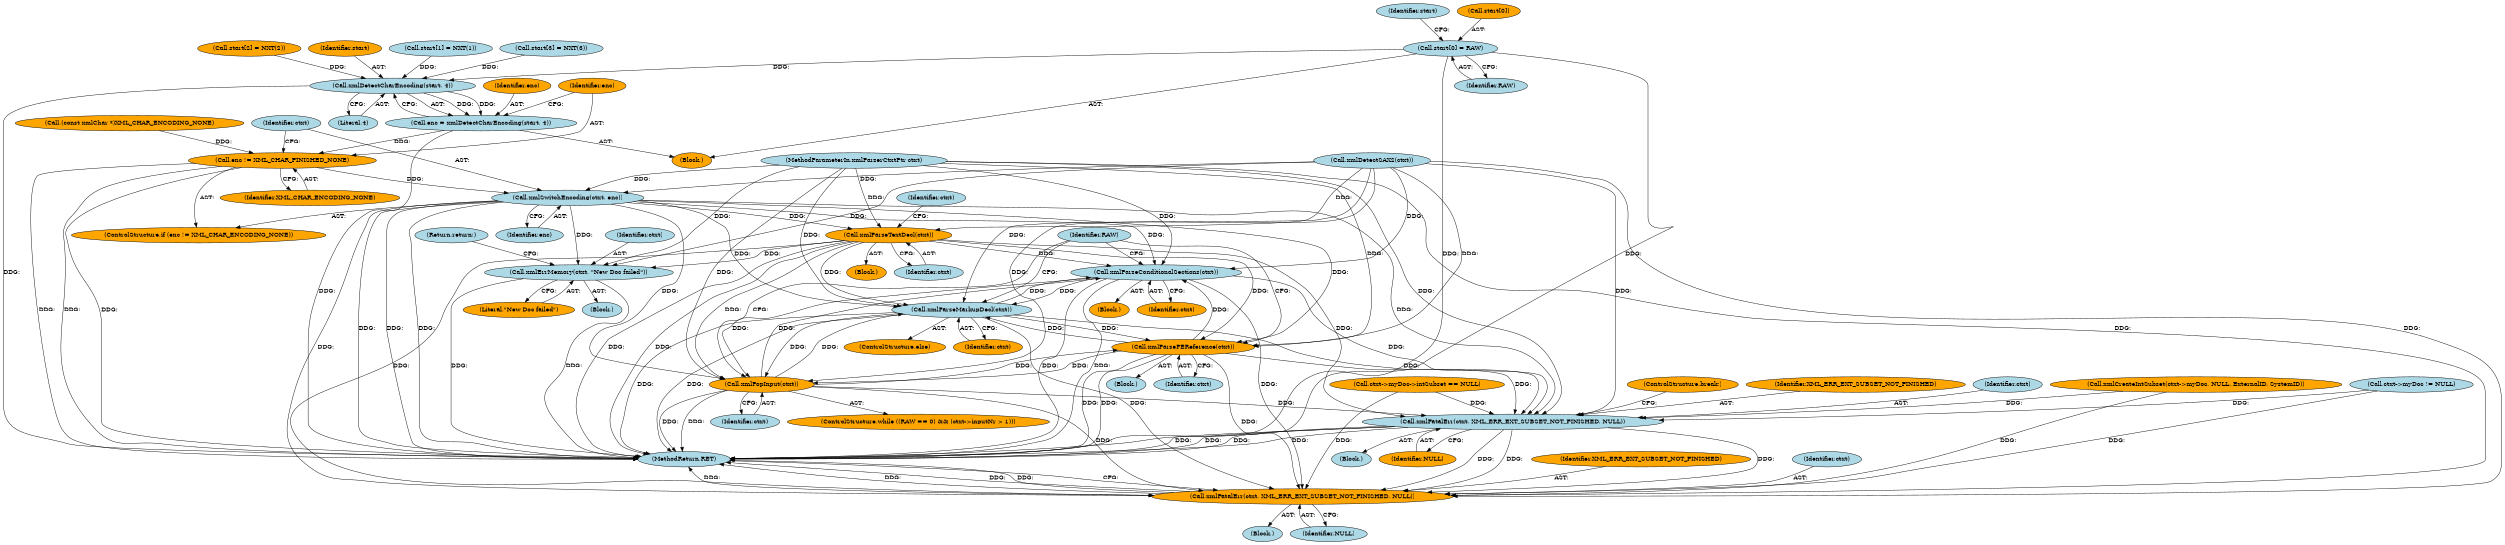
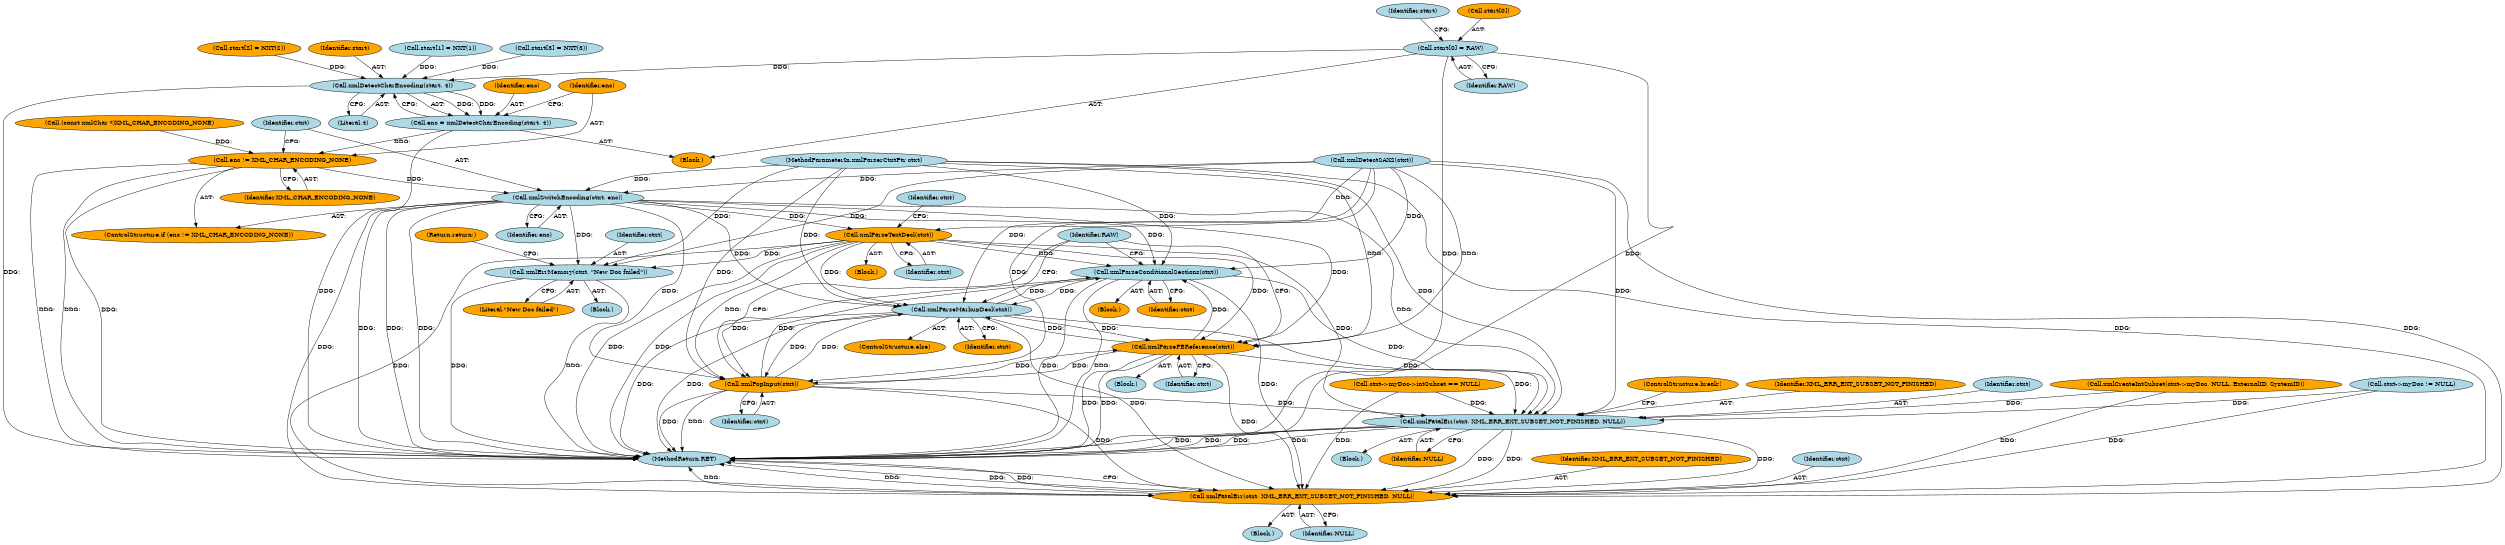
node "(Call,enc != XML_CHAR_FINISHED_NONE)": label "(Call,enc != XML_CHAR_FINISHED_NONE)" -> "(Call,enc != XML_CHAR_ENCODING_NONE)"
edge "(MethodParameterIn,xmlParserCtxtPtr ctxt)" -> "(Call,xmlParseTextDecl(ctxt))": removed, label "DDG:"
node "(Return,return;)": fillcolor lightblue -> orange
node "(ControlStructure,while ((RAW == 0) && (ctxt->inputNr > 1)))": removed
